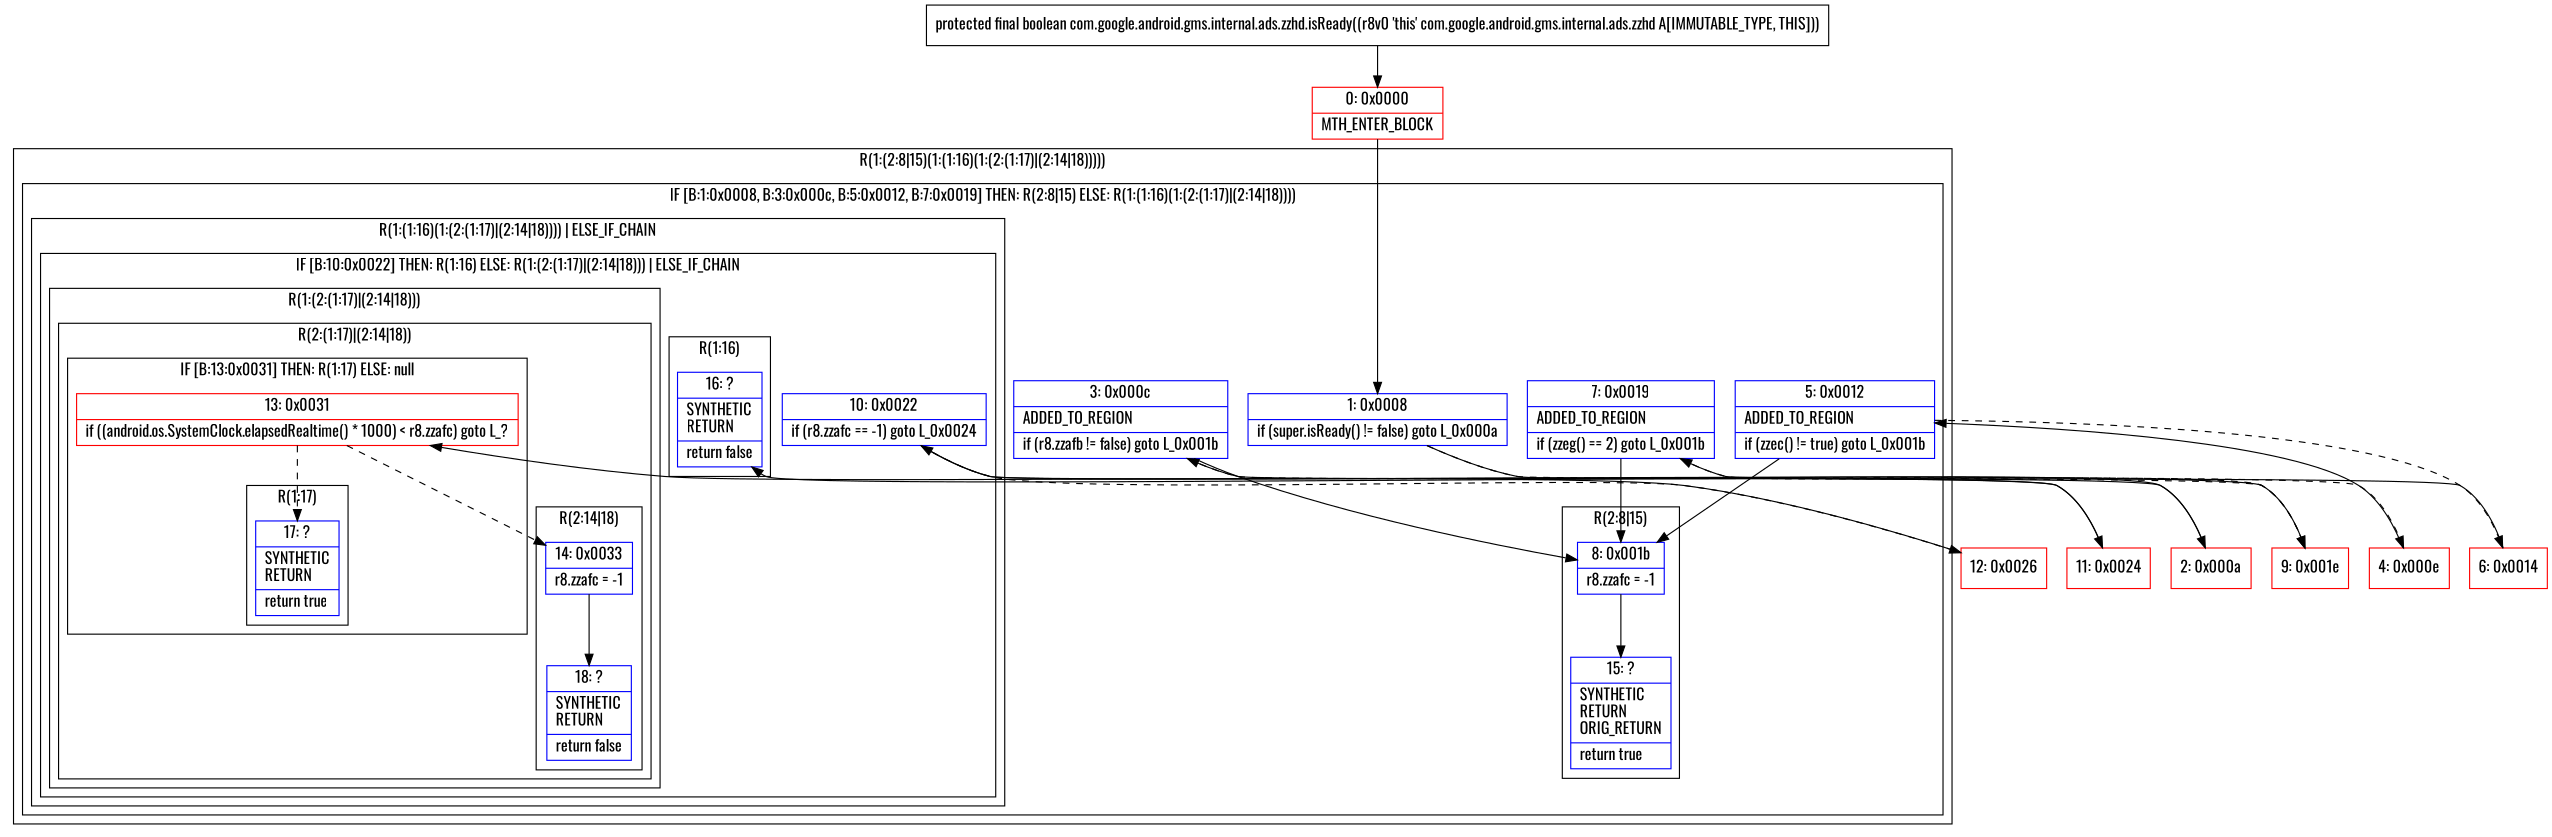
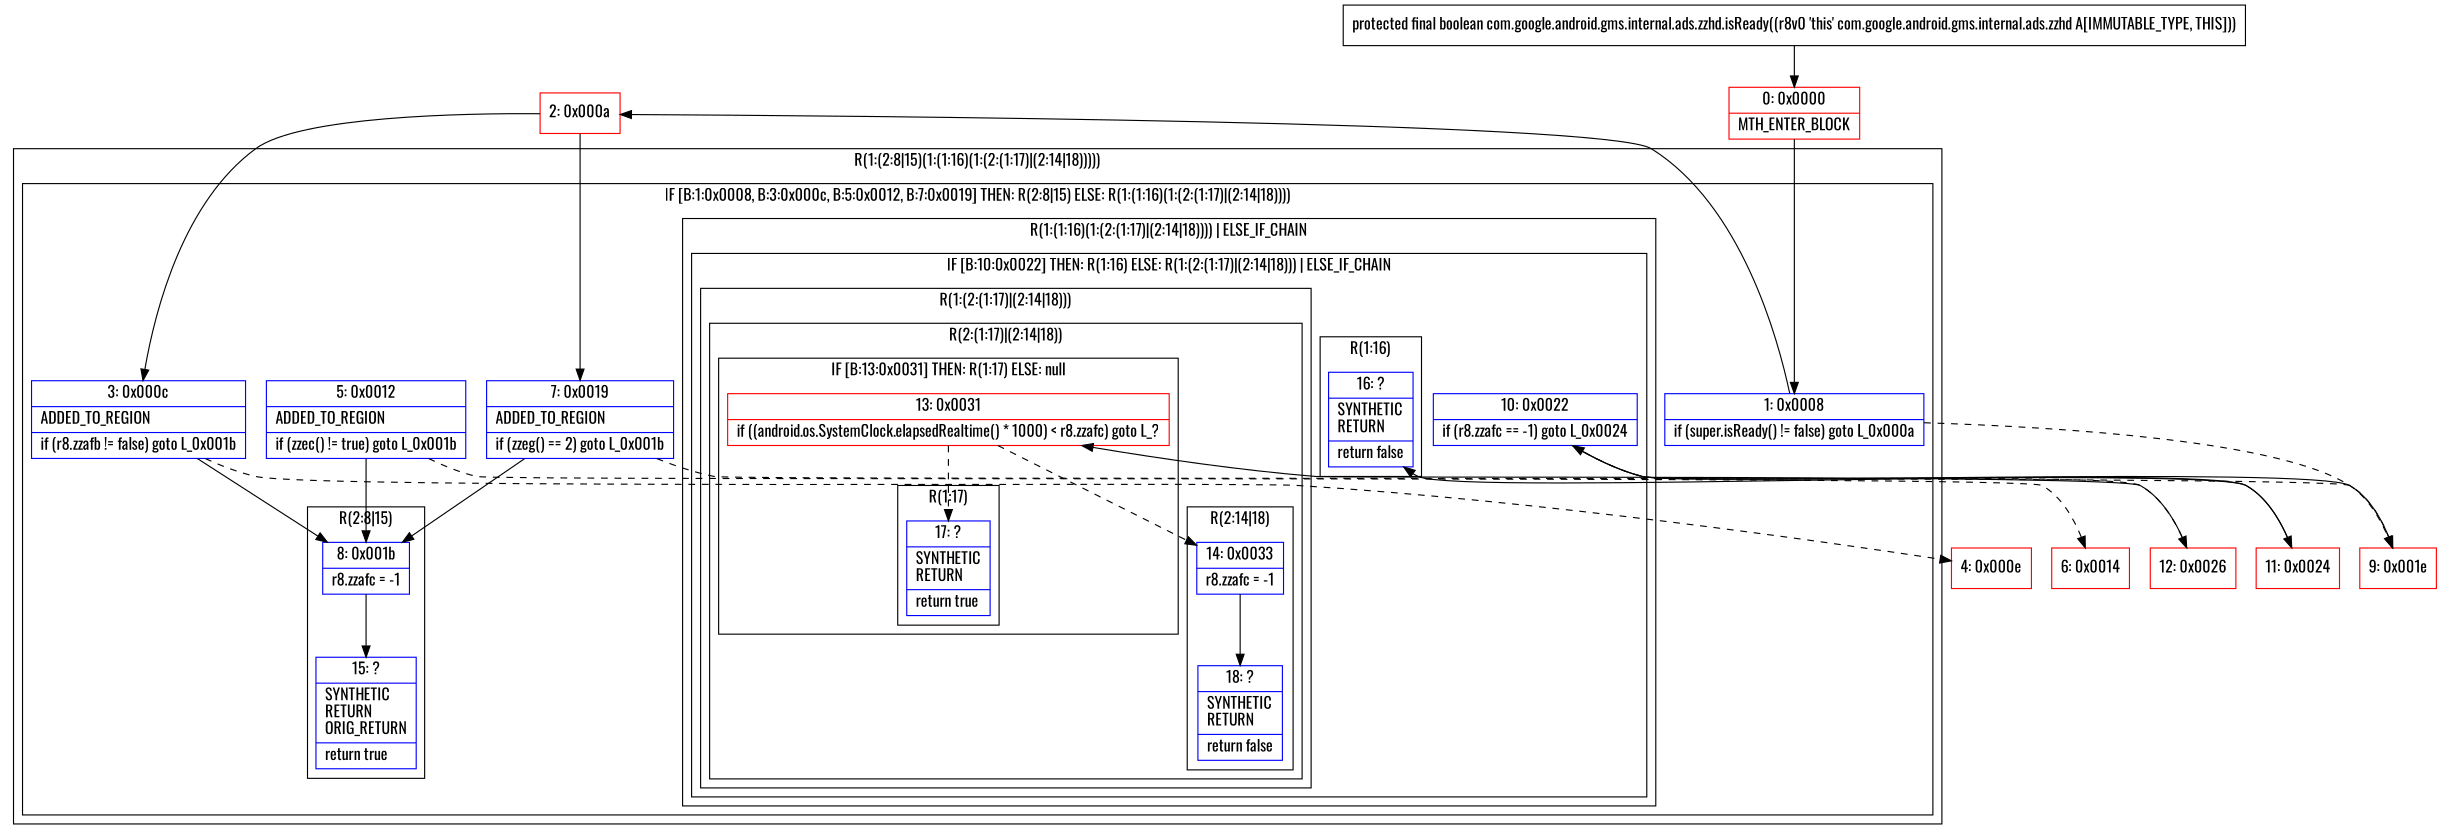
edge "4: 0x000e" -> "5: 0x0012": removed
edge "6: 0x0014" -> "7: 0x0019": now "2: 0x000a" -> "7: 0x0019"
